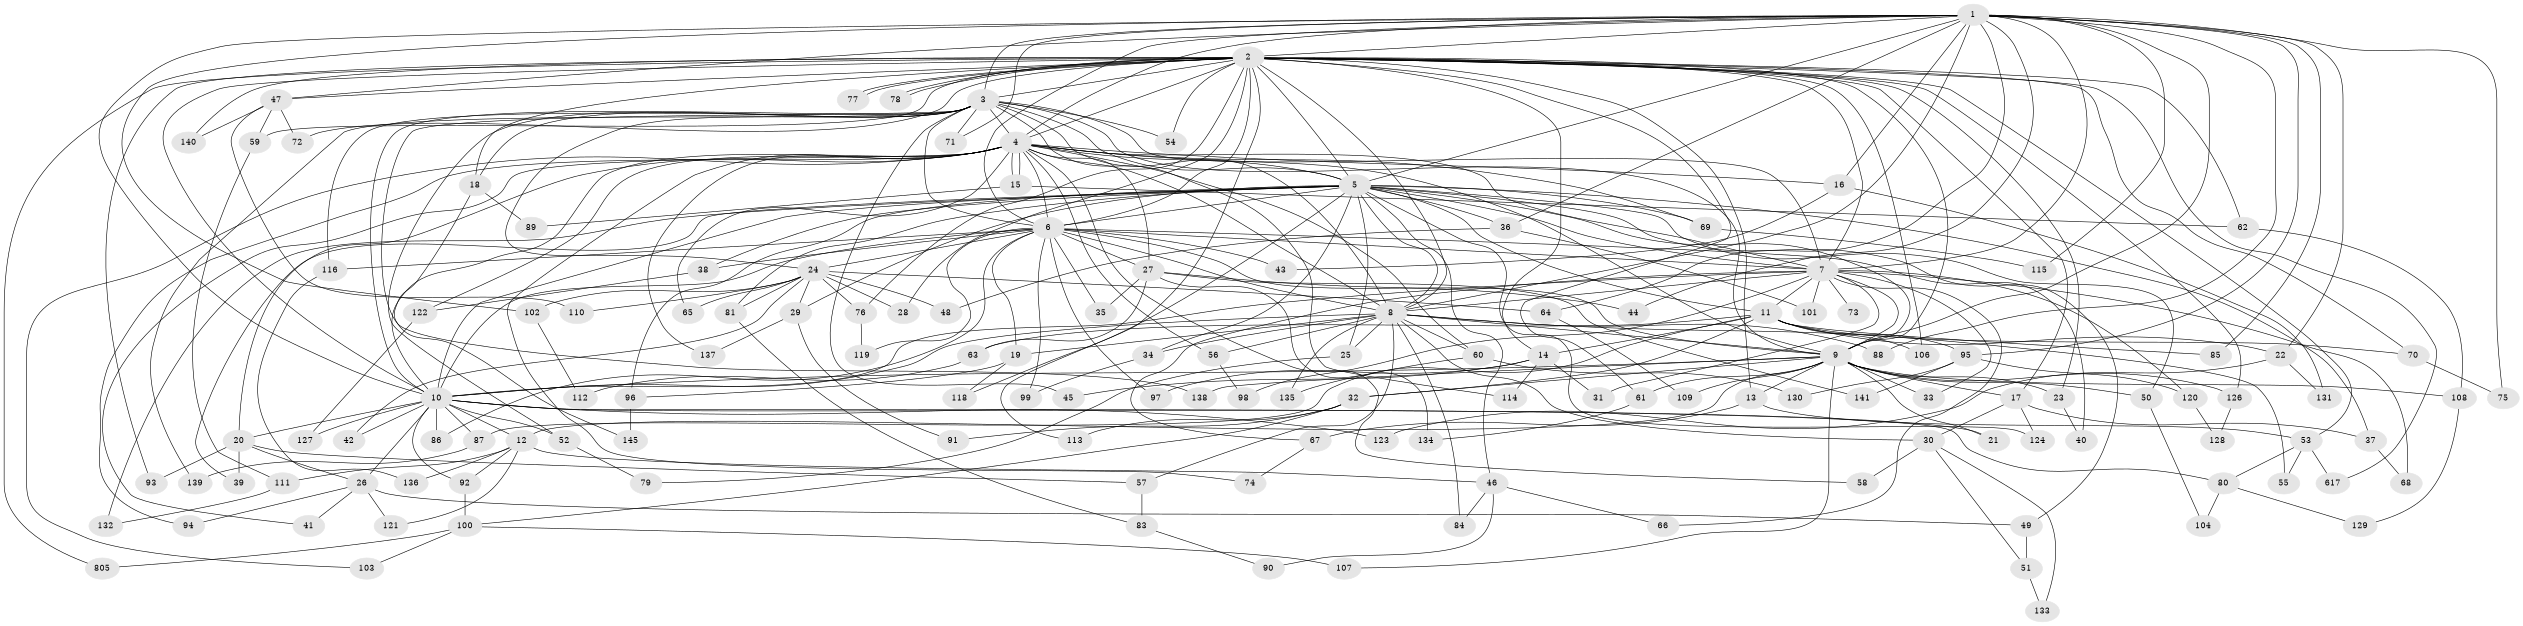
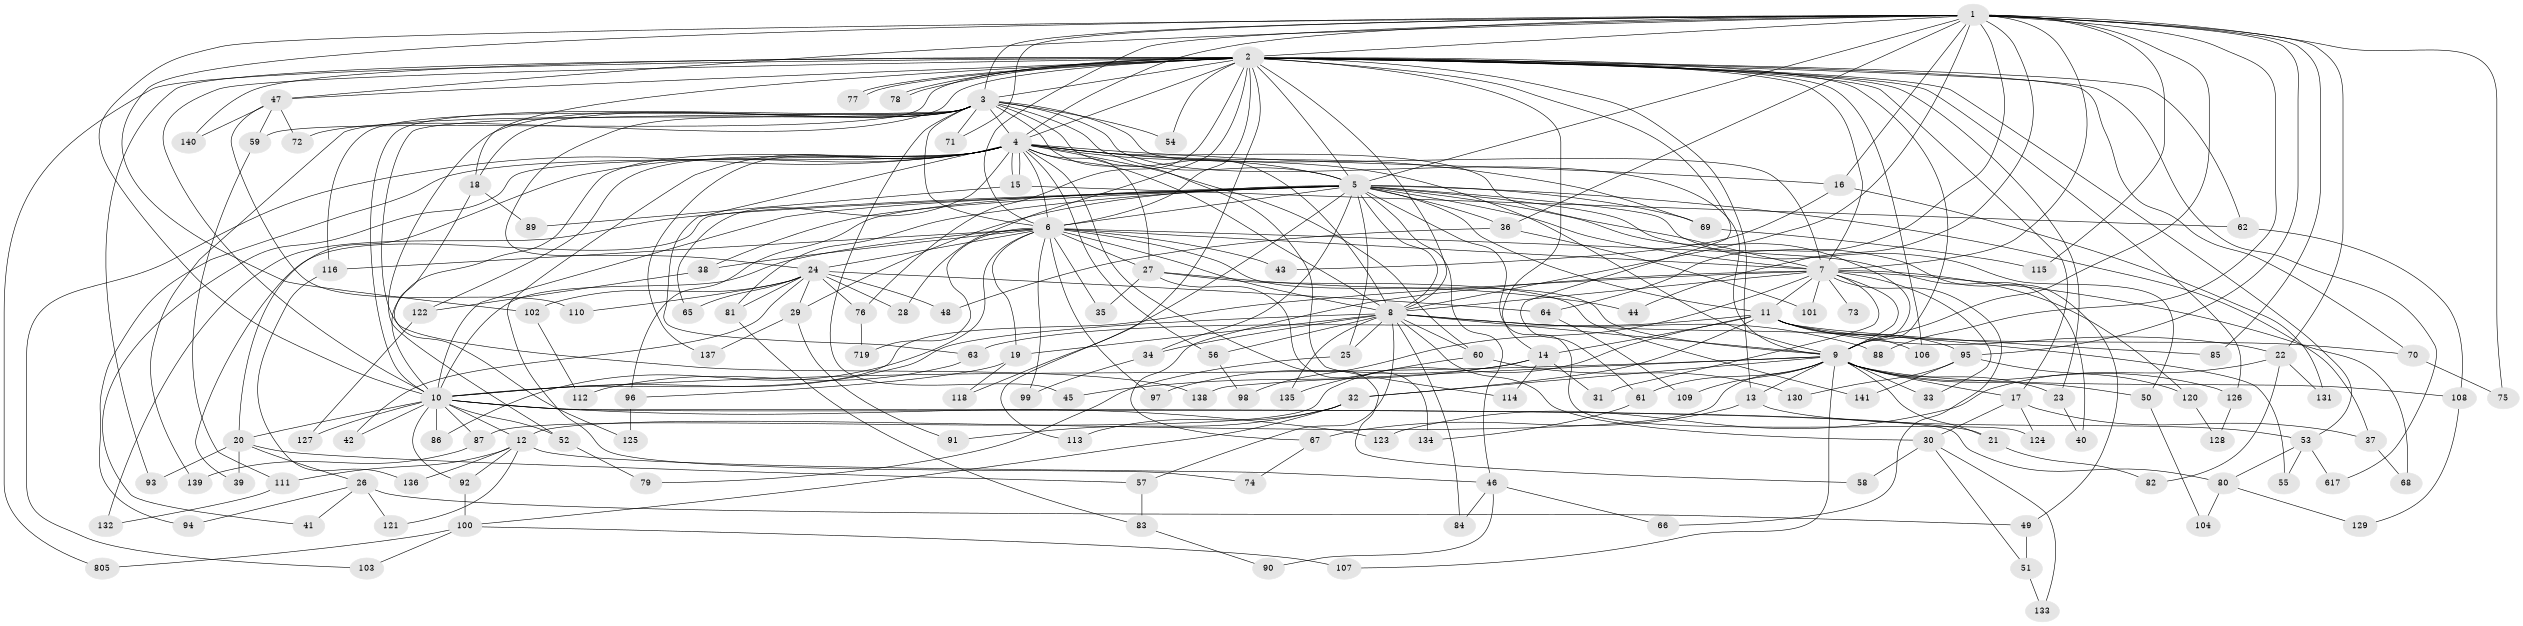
edge "27" -- "63": now "4" -- "63"
node "119": label "119" -> "719"
edge "10" -- "26": removed
node "145": label "145" -> "125"
node "82": added
